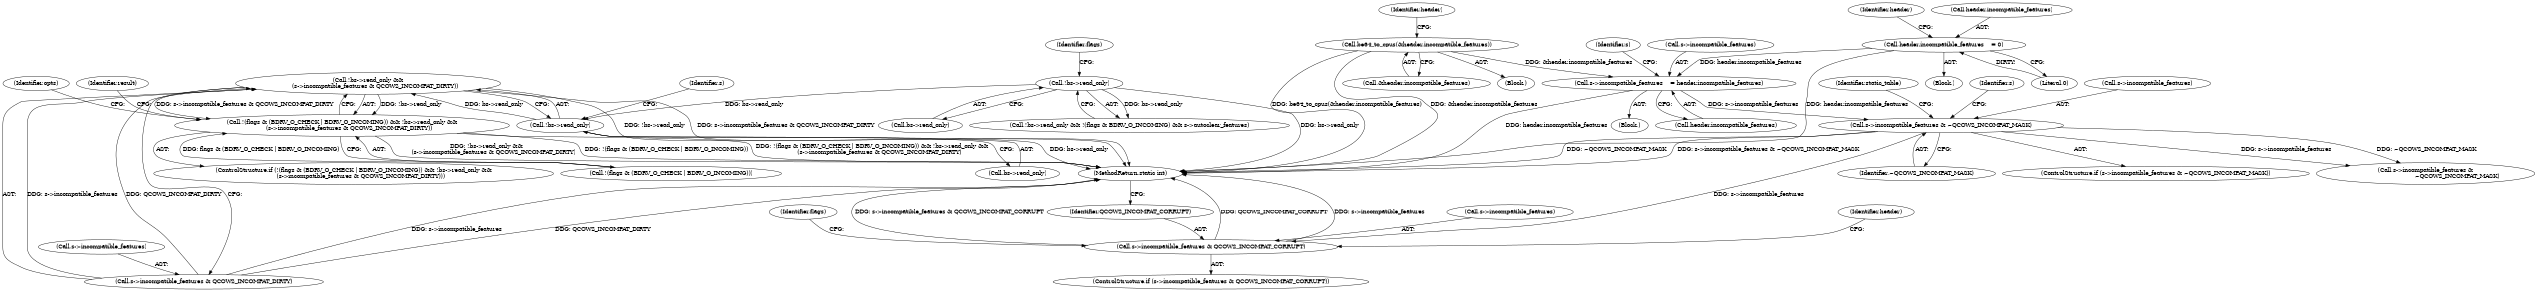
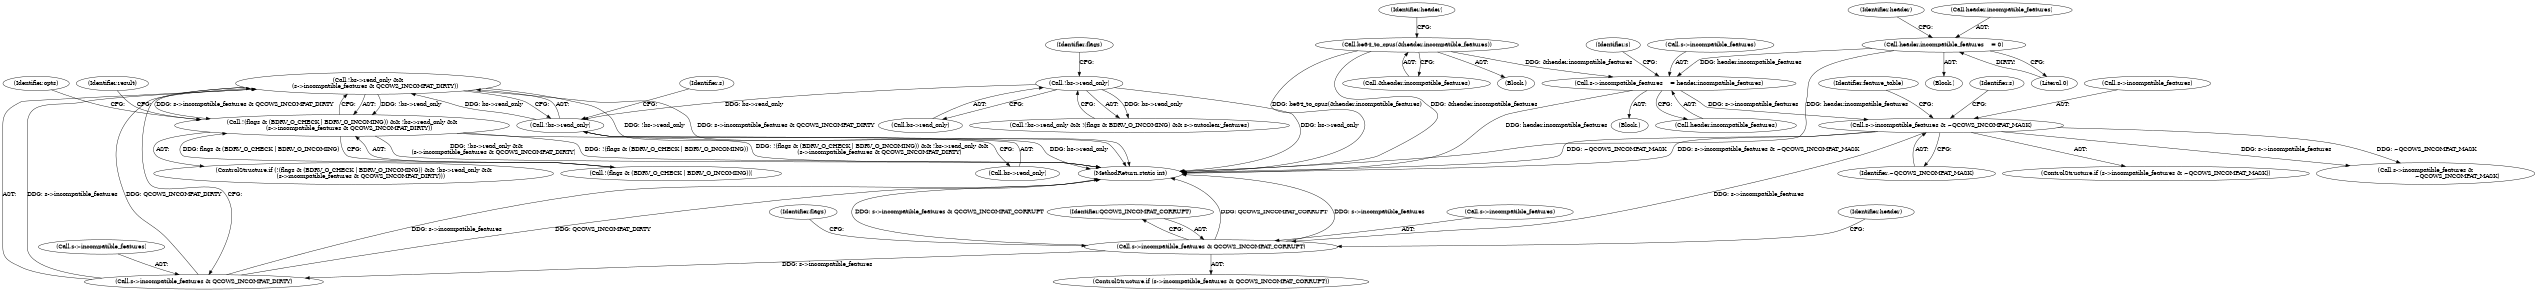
node "(Identifier,static_table)": label "(Identifier,static_table)" -> "(Identifier,feature_table)"
edge "(MethodReturn,static int)" -> "(Identifier,QCOW2_INCOMPAT_CORRUPT)": now "(Call,s->incompatible_features & QCOW2_INCOMPAT_CORRUPT)" -> "(Identifier,QCOW2_INCOMPAT_CORRUPT)"
edge "(Call,s->incompatible_features & QCOW2_INCOMPAT_CORRUPT)" -> "(Call,s->incompatible_features & QCOW2_INCOMPAT_DIRTY)": added, label "DDG: s->incompatible_features"
